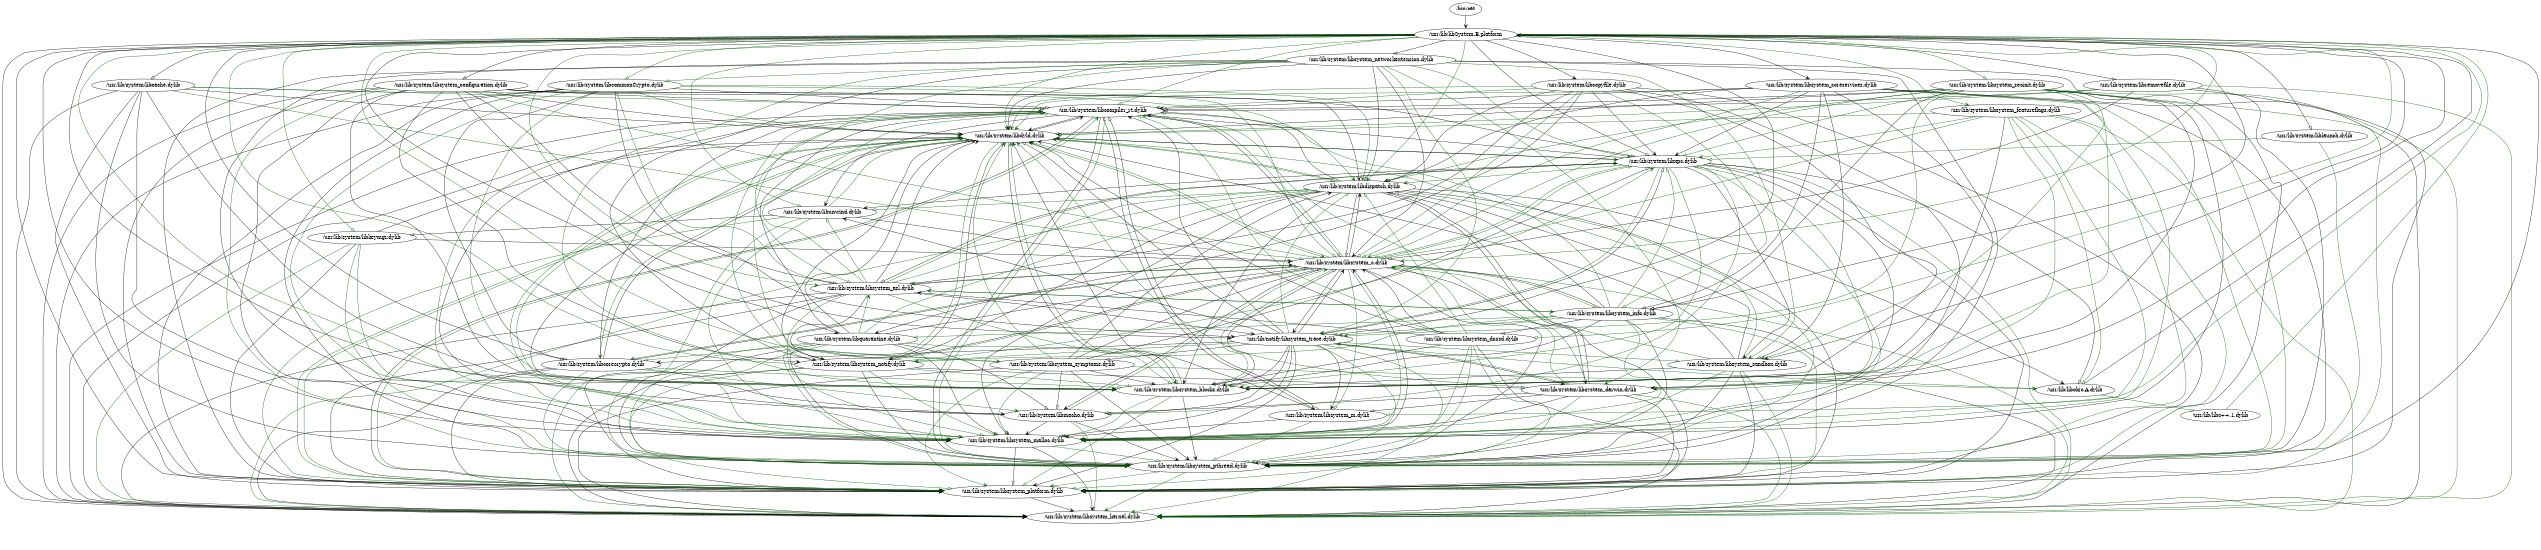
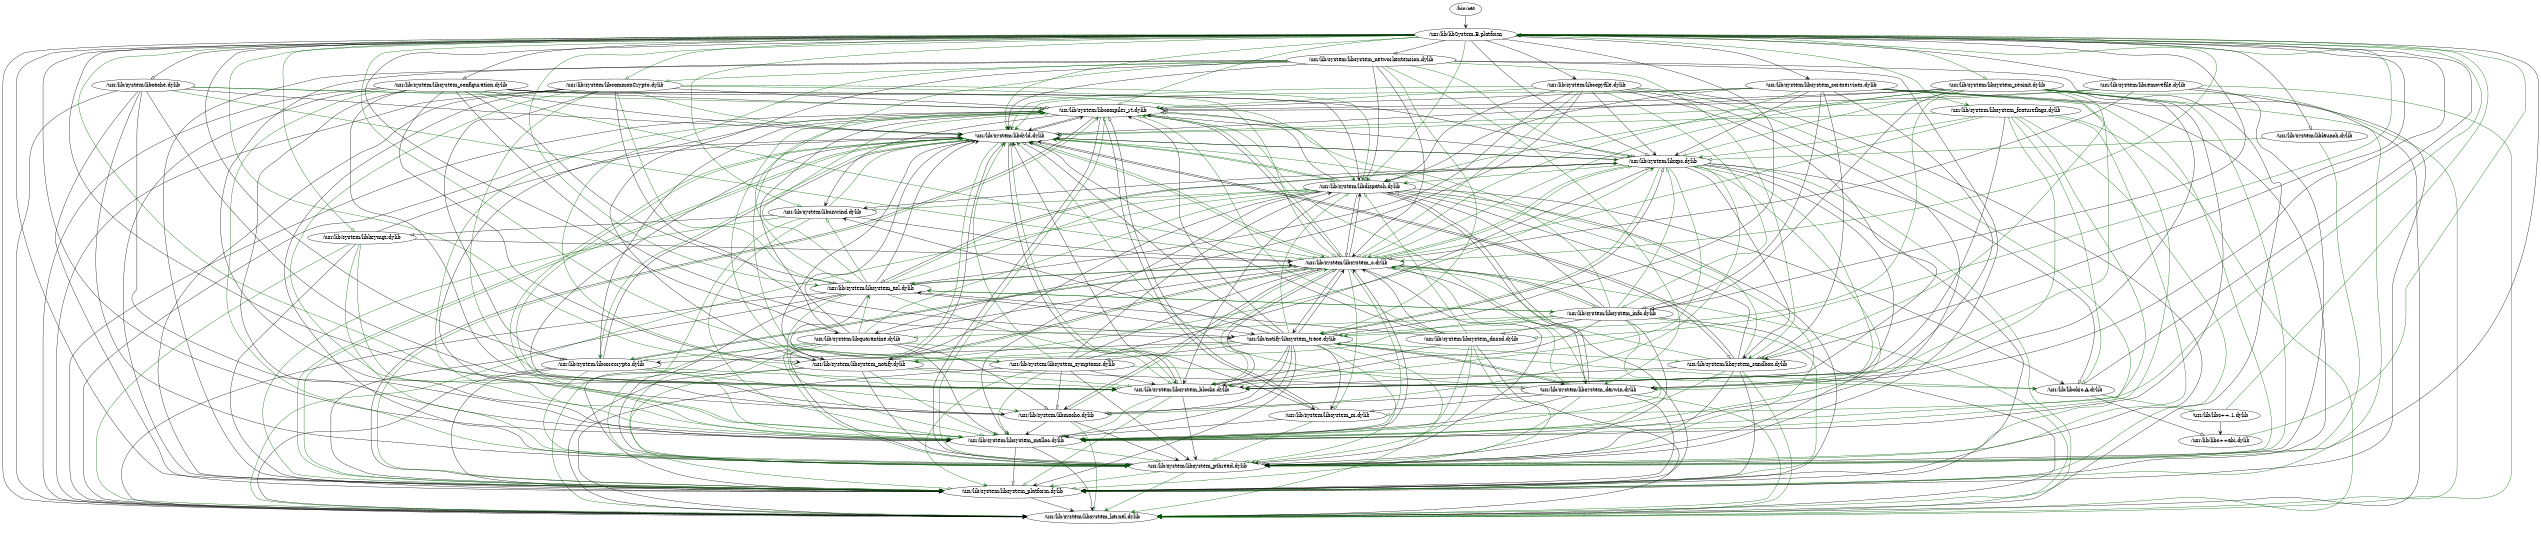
edge "/usr/lib/system/libdyld.dylib" -> "/usr/lib/system/libsystem_sandbox.dylib": added
edge "/usr/lib/system/libcopyfile.dylib" -> "/usr/lib/system/libsystem_pthread.dylib": added
node "/usr/lib/libc++abi.dylib": added
